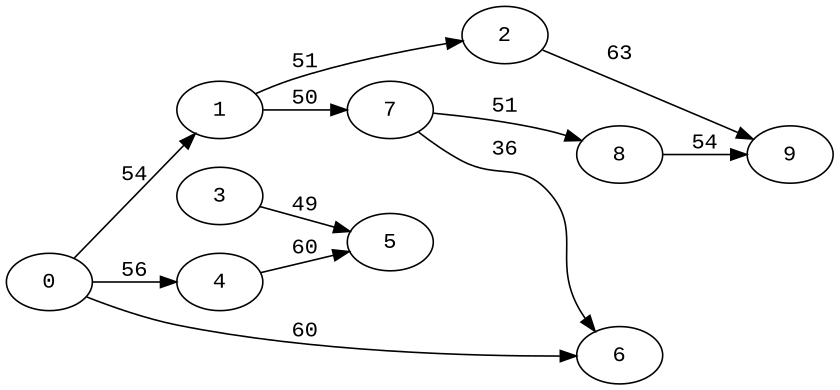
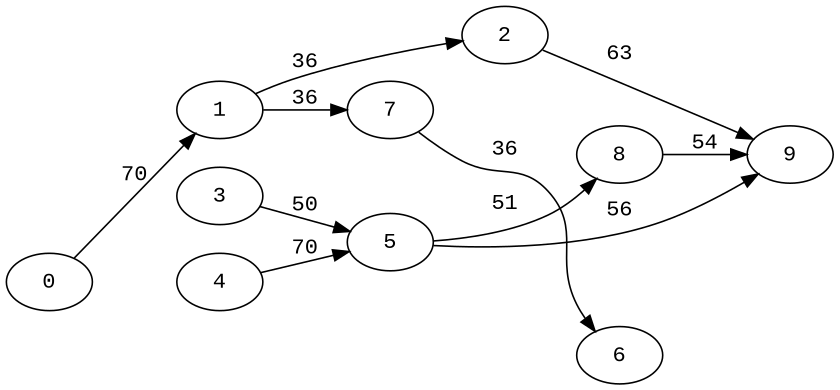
edge "1" -> "2": label "51" -> "36"
edge "1" -> "7": label "50" -> "36"
edge "7" -> "8": now "5" -> "8"
edge "0" -> "1": label "54" -> "70"
edge "3" -> "5": label "49" -> "50"
edge "5" -> "9": added, label "56"
edge "4" -> "5": label "60" -> "70"
edge "0" -> "4": removed, label "56"
edge "0" -> "6": removed, label "60"
